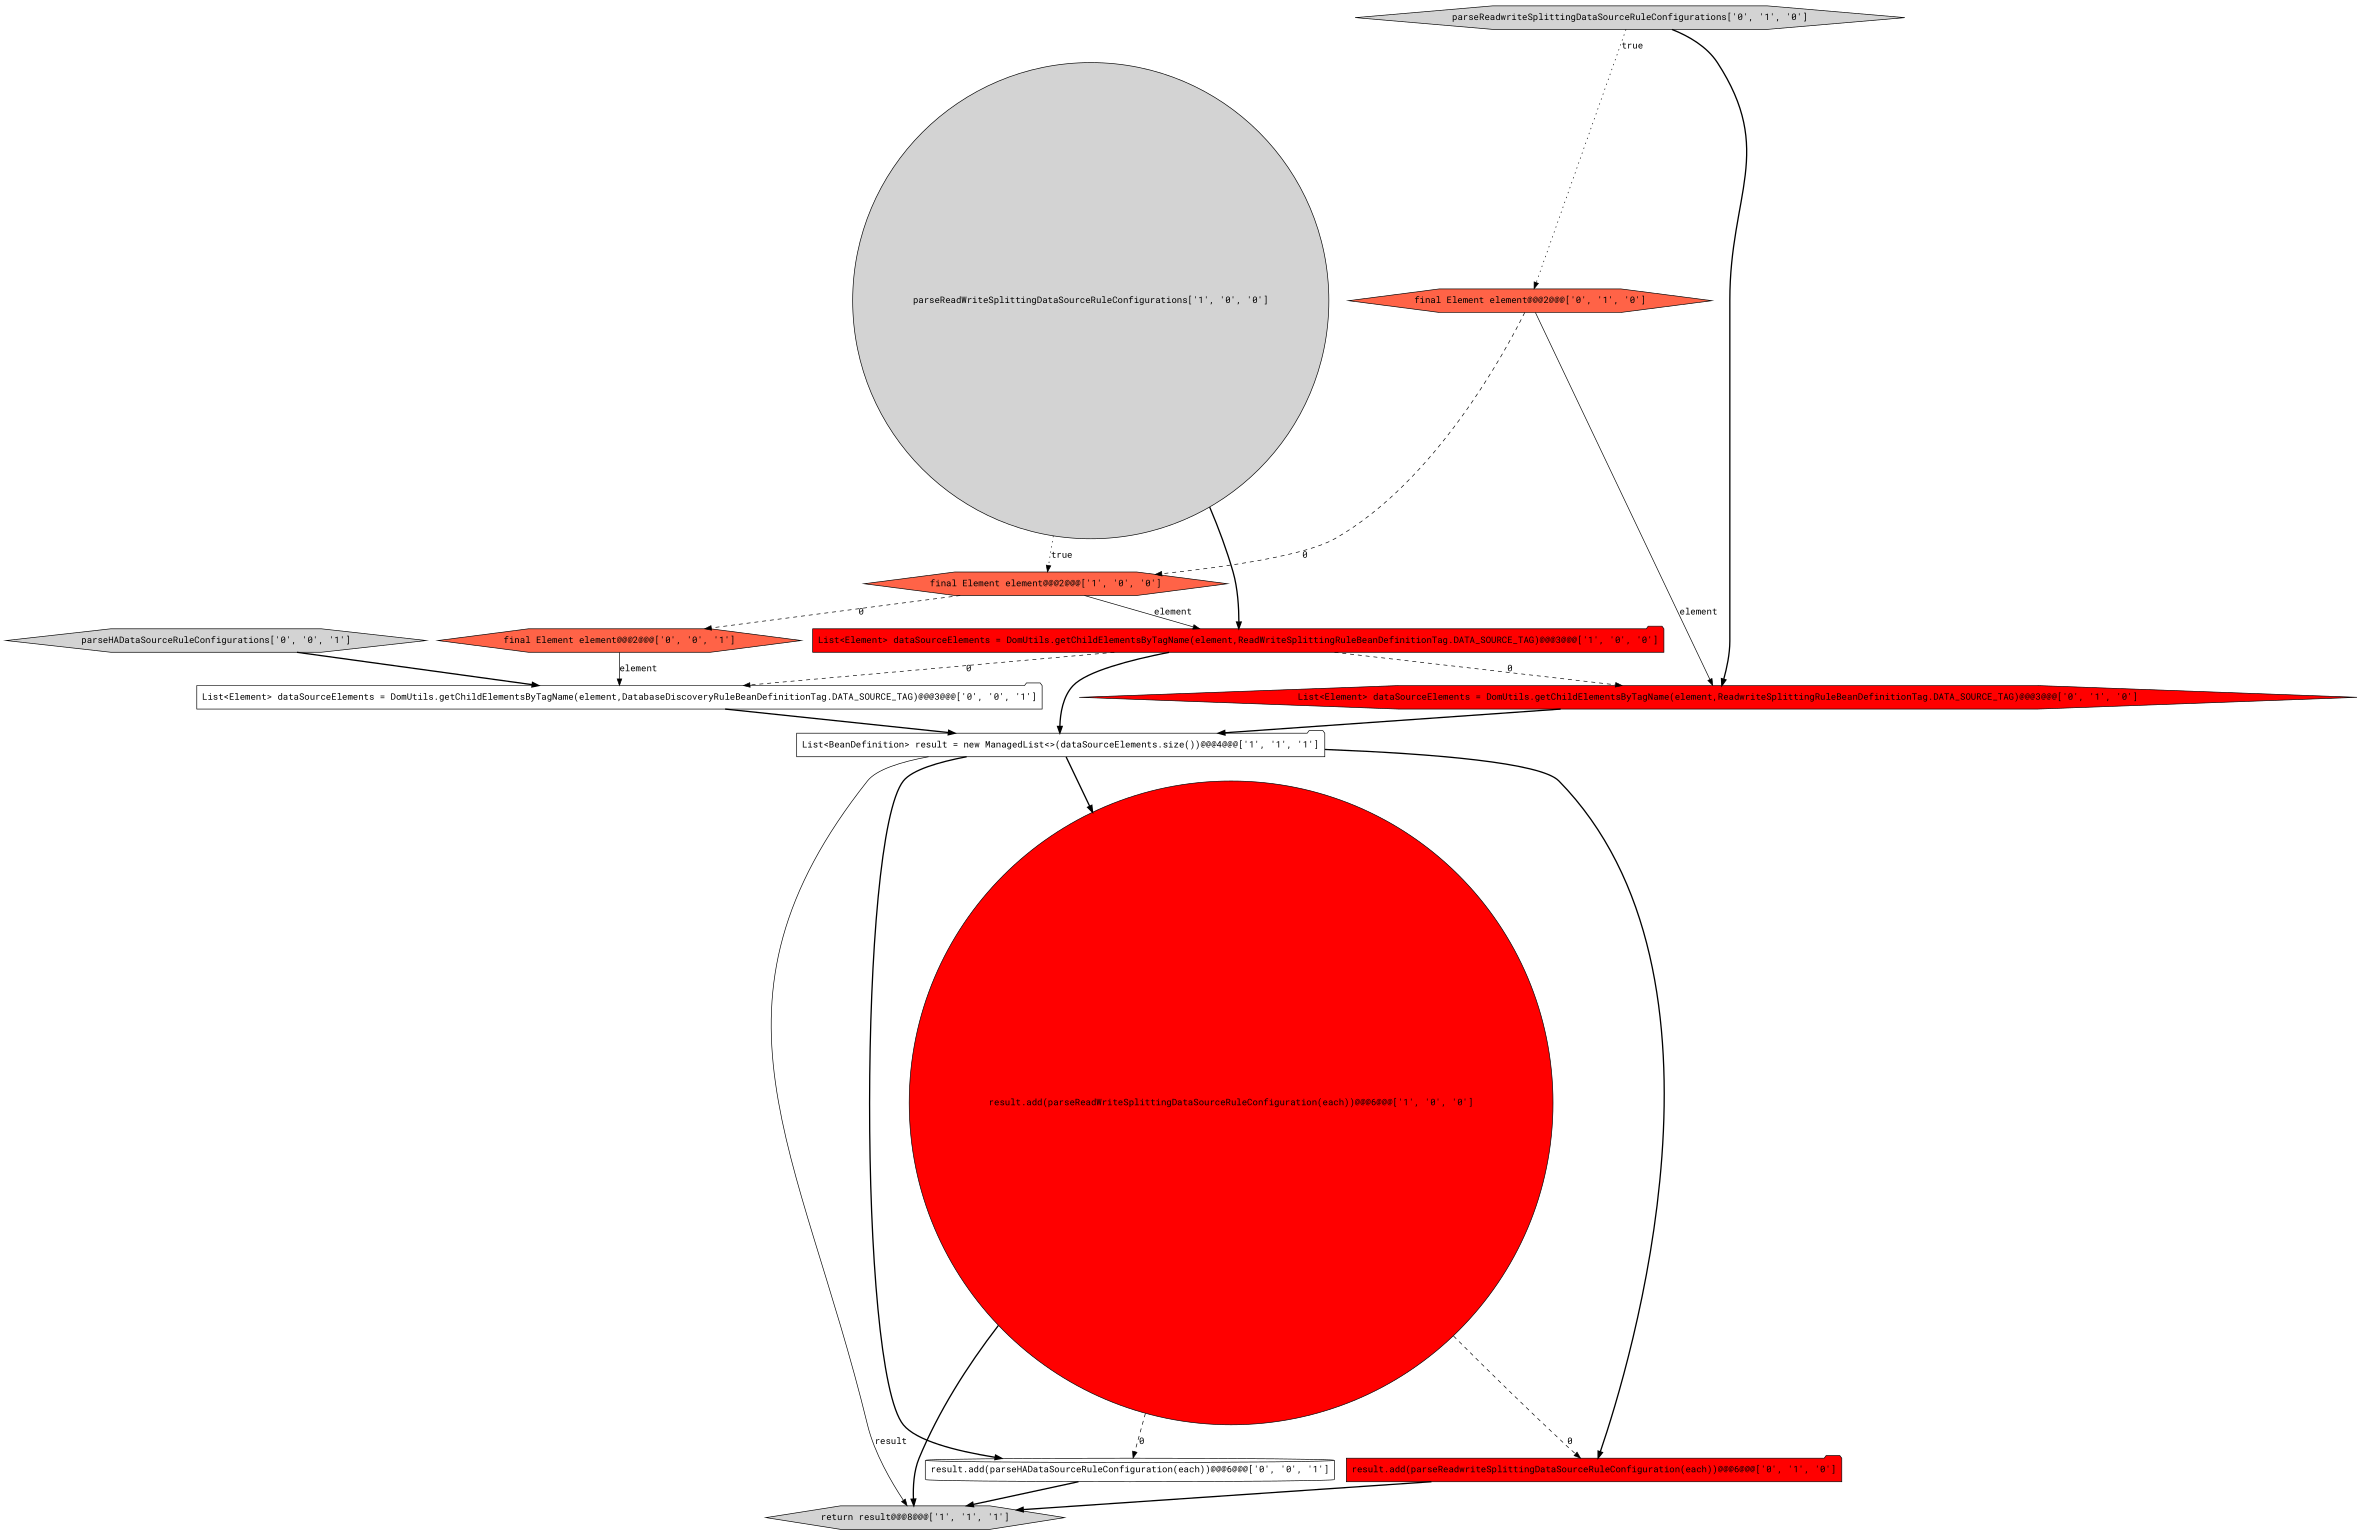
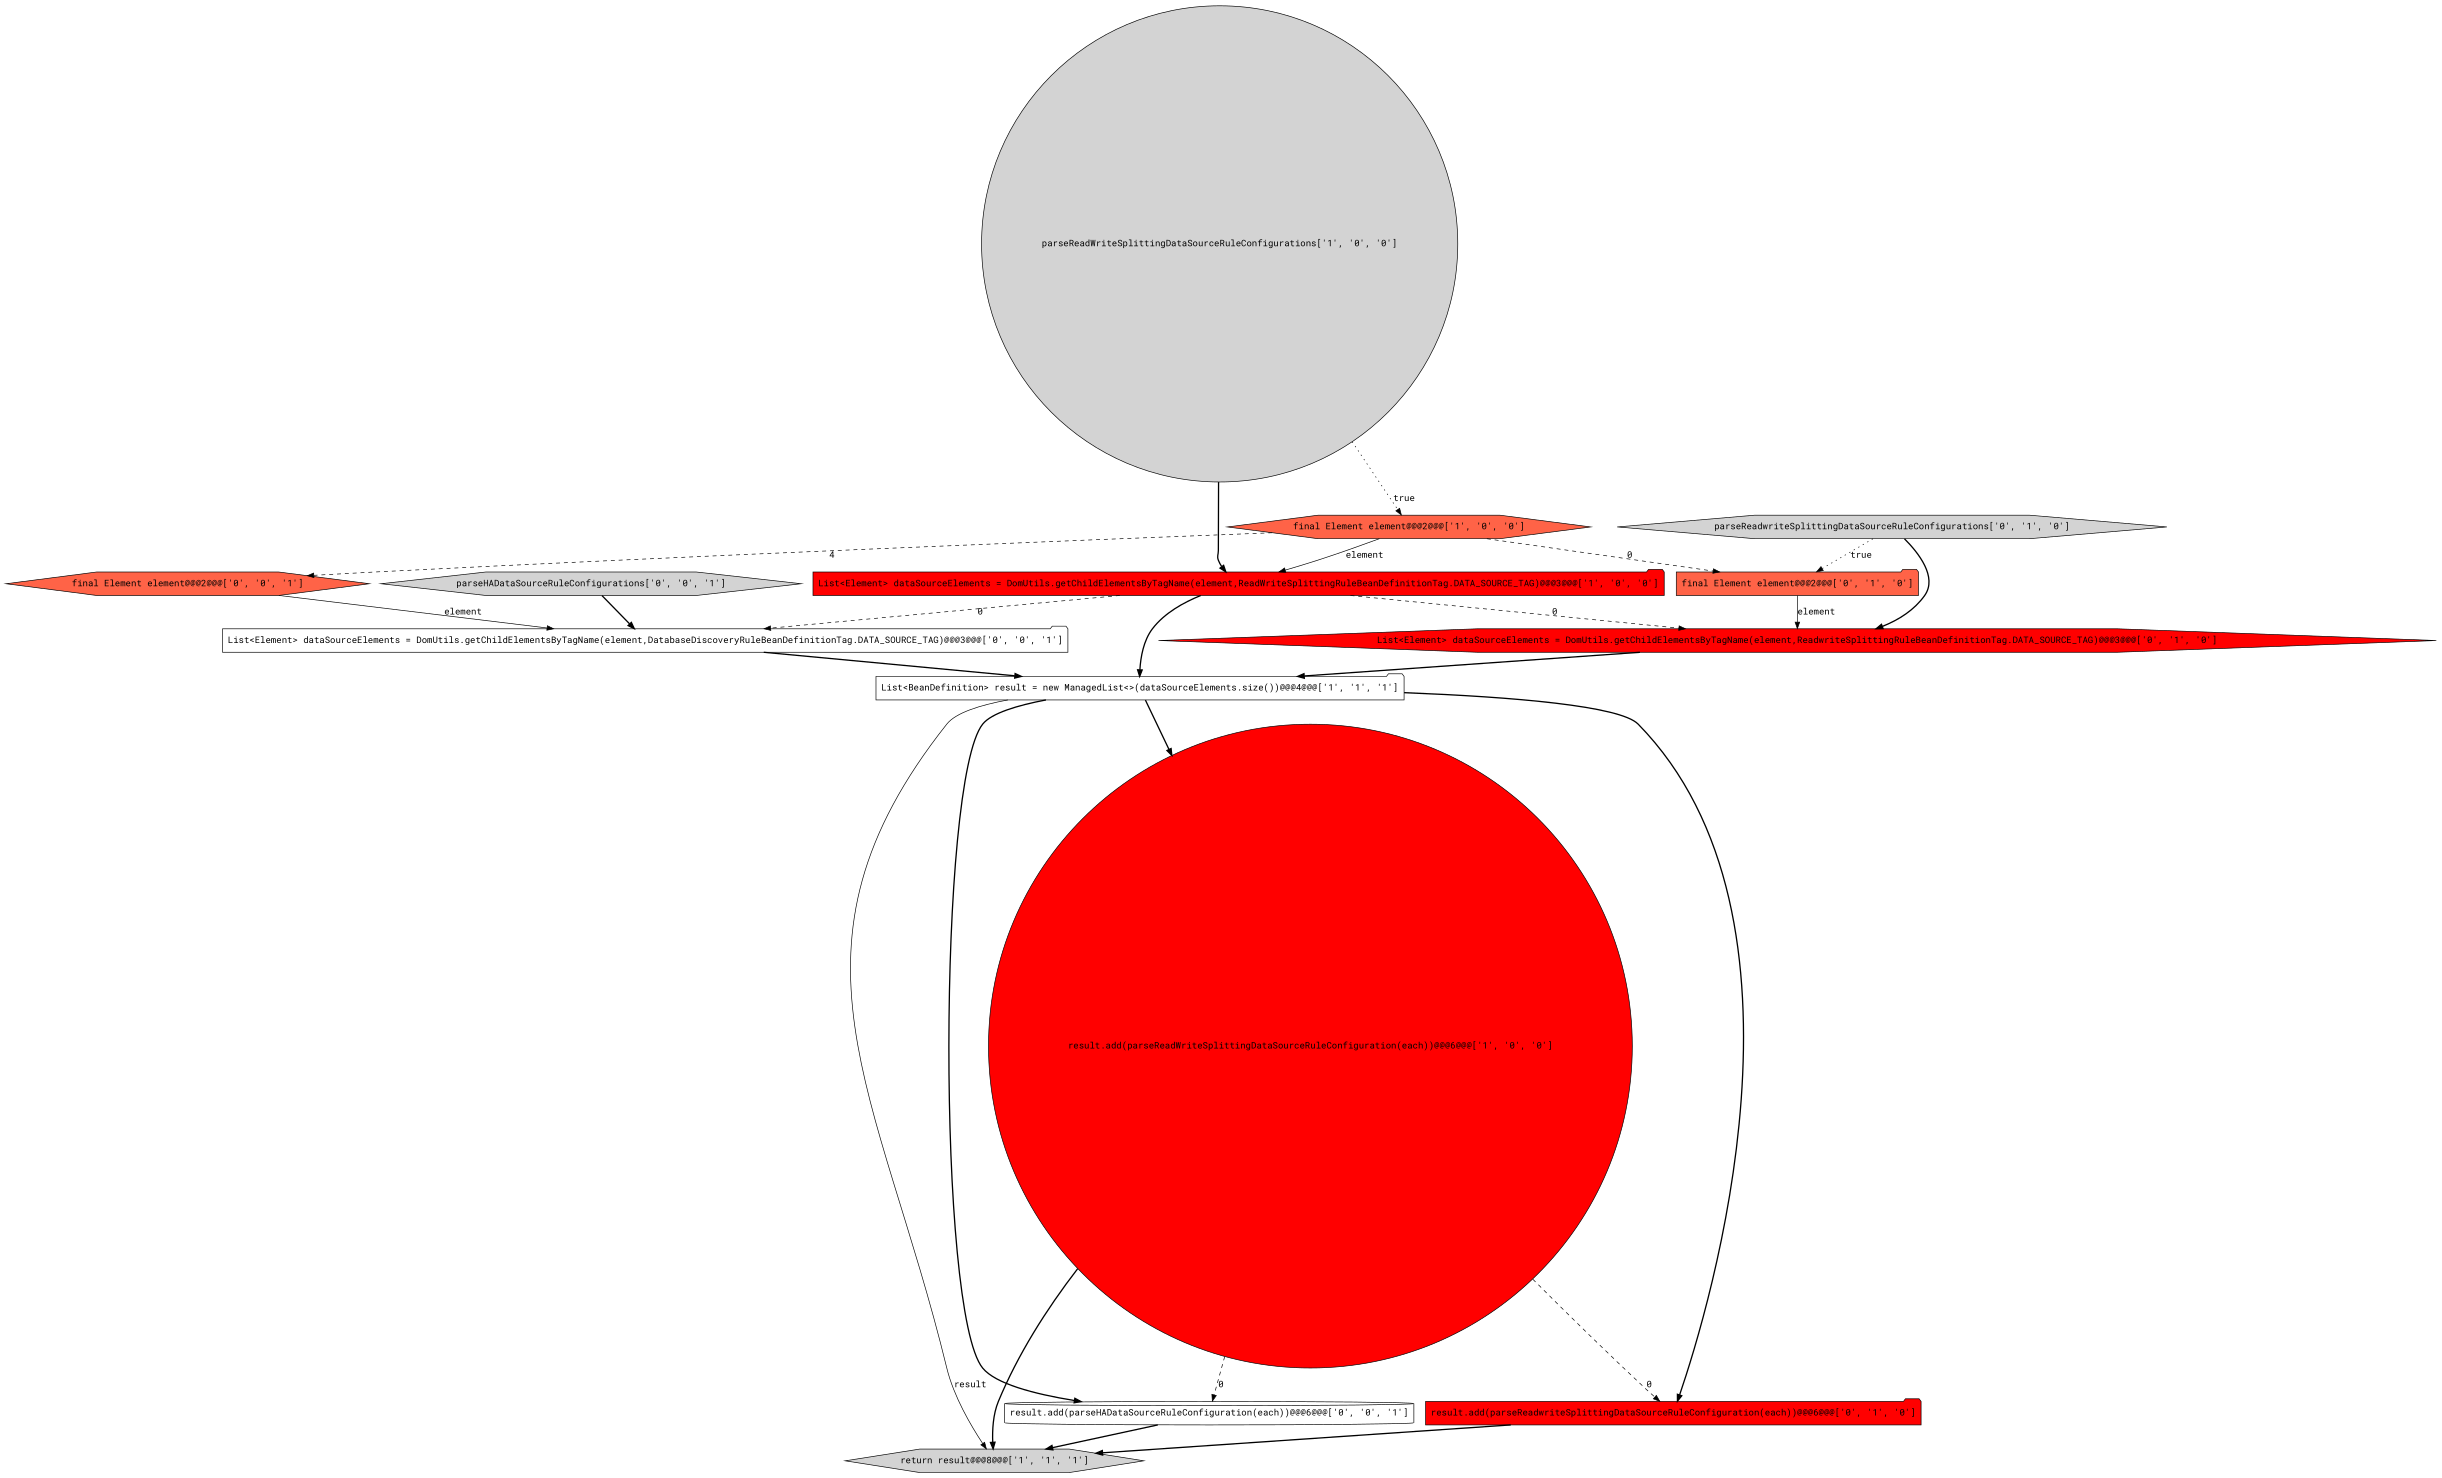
node "final Element element@@@2@@@['0', '1', '0']": shape hexagon -> folder
edge "final Element element@@@2@@@['0', '1', '0']" -> "final Element element@@@2@@@['1', '0', '0']": reversed
edge "final Element element@@@2@@@['1', '0', '0']" -> "final Element element@@@2@@@['0', '0', '1']": label "0" -> "4"
